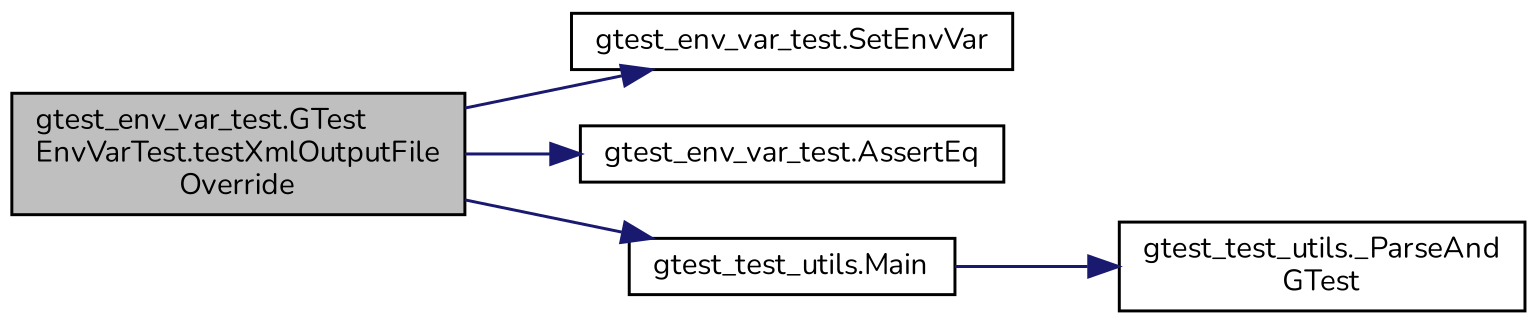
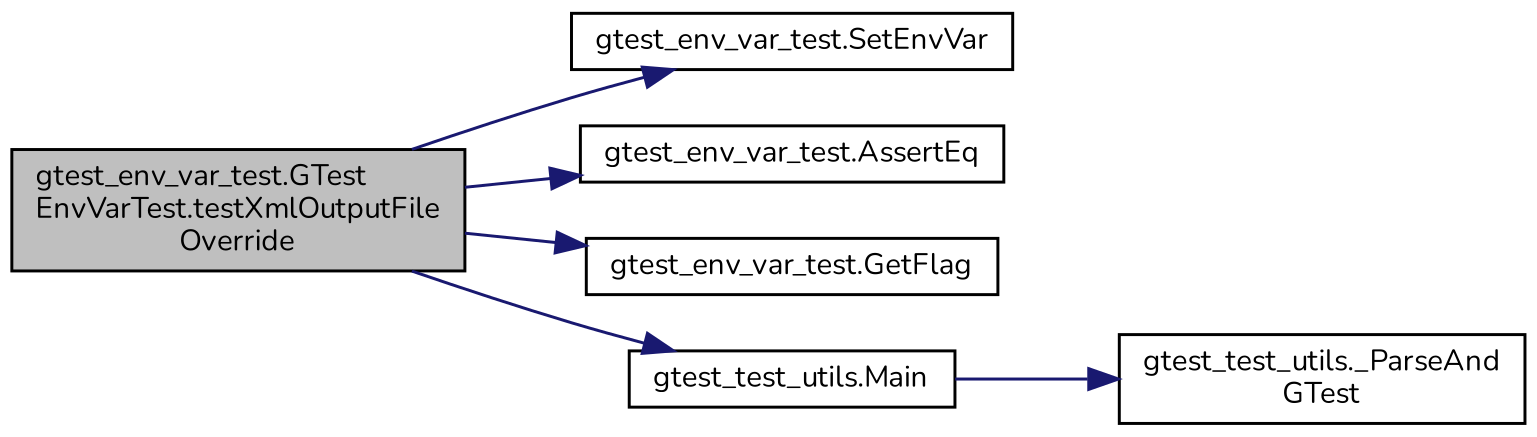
node "gtest_env_var_test.GetFlag": added
